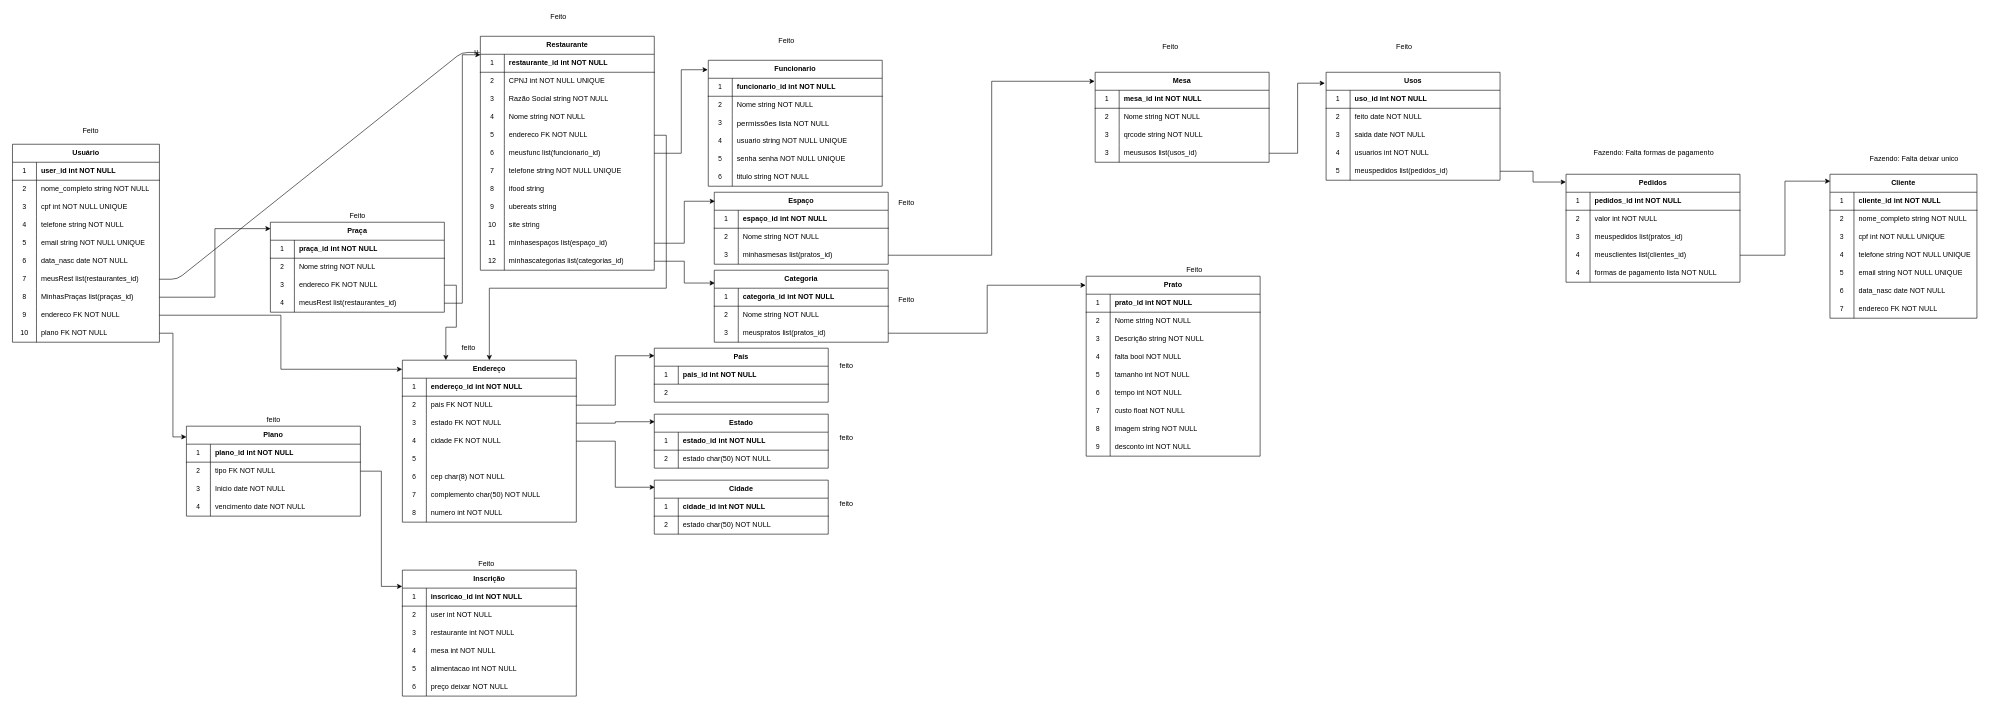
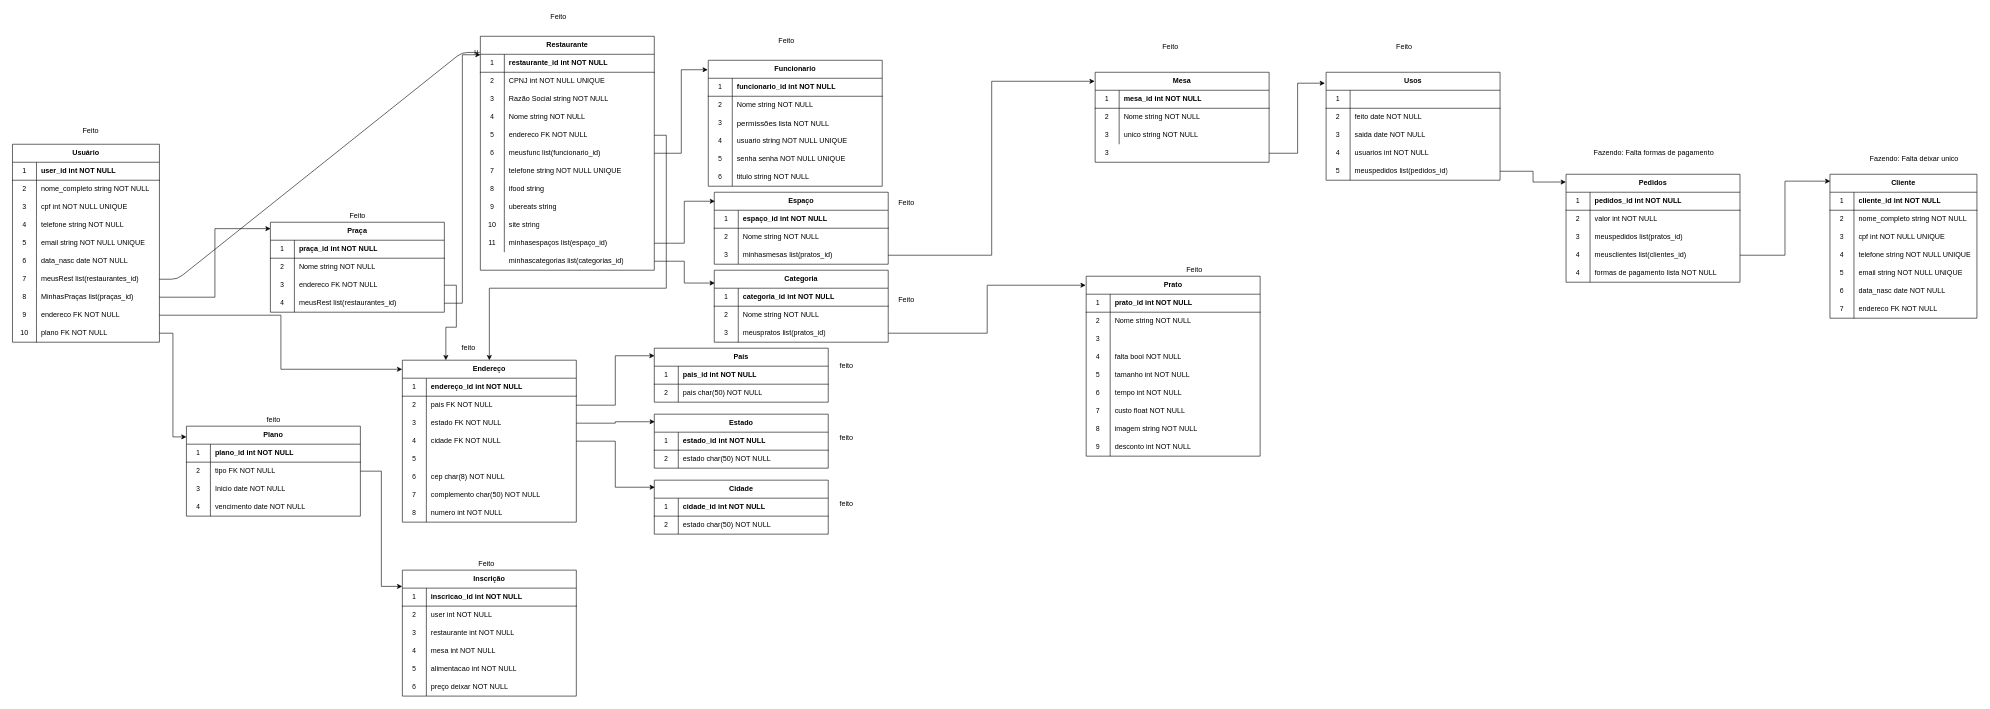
node "uso_id int NOT NULL": removed
node "qrcode string NOT NULL": label "qrcode string NOT NULL" -> "unico string NOT NULL"
node "meususos list(usos_id)": removed
node "12": removed
node "Descrição string NOT NULL": removed
node "pais char(50) NOT NULL": added
